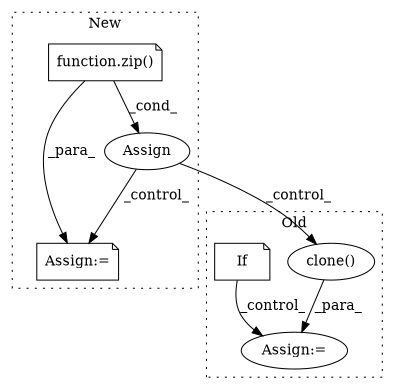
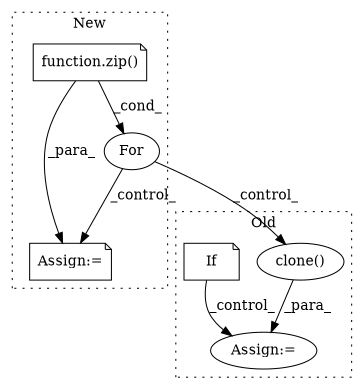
node "Assign": label "Assign" -> "For"
